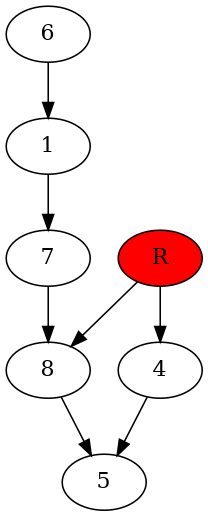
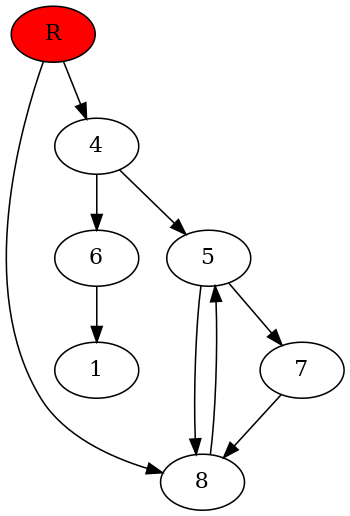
edge "1" -> "7": now "5" -> "7"
edge "4" -> "6": added
edge "5" -> "8": added
